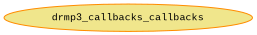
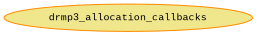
node "drmp3_callbacks_callbacks": label "drmp3_callbacks_callbacks" -> "drmp3_allocation_callbacks"
